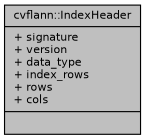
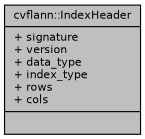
node "cvflann::IndexHeader": text "+ index_rows" -> "+ index_type"
